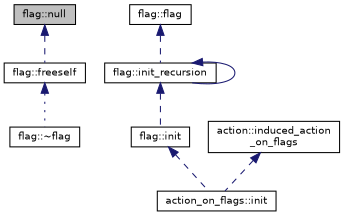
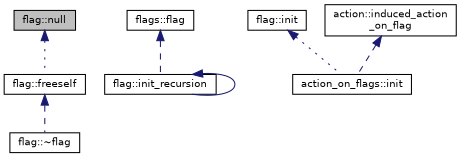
node "flag::flag": label "flag::flag" -> "flags::flag"
edge "flag::freeself" -> "flag::null": style dashed -> dotted
edge "flag::~flag" -> "flag::freeself": style dotted -> dashed
edge "flag::init" -> "flag::init_recursion": removed
node "action::induced_action _on_flags": label "action::induced_action _on_flags" -> "action::induced_action _on_flag"
edge "action_on_flags::init" -> "flag::init": style dashed -> dotted
